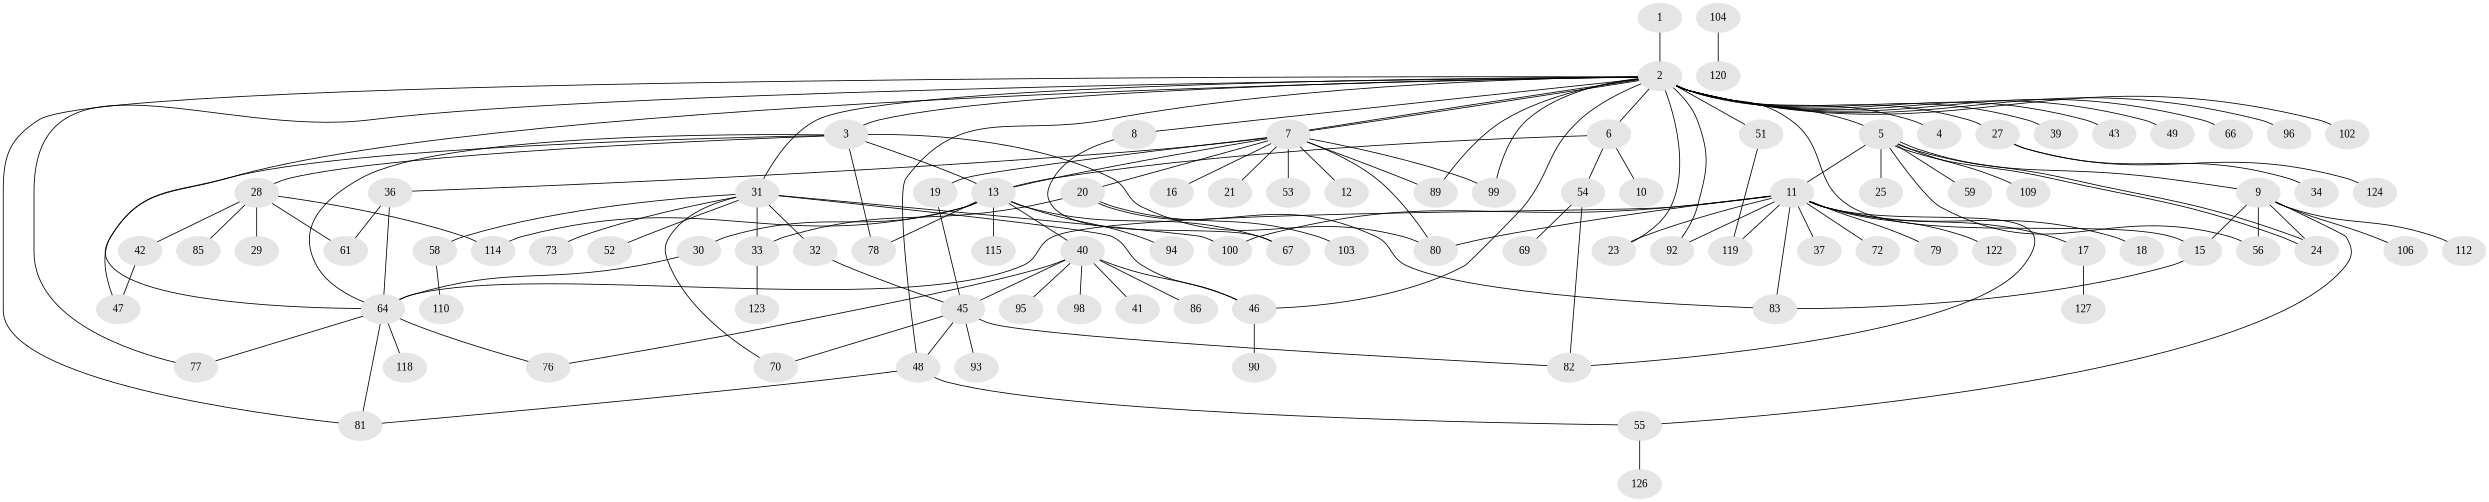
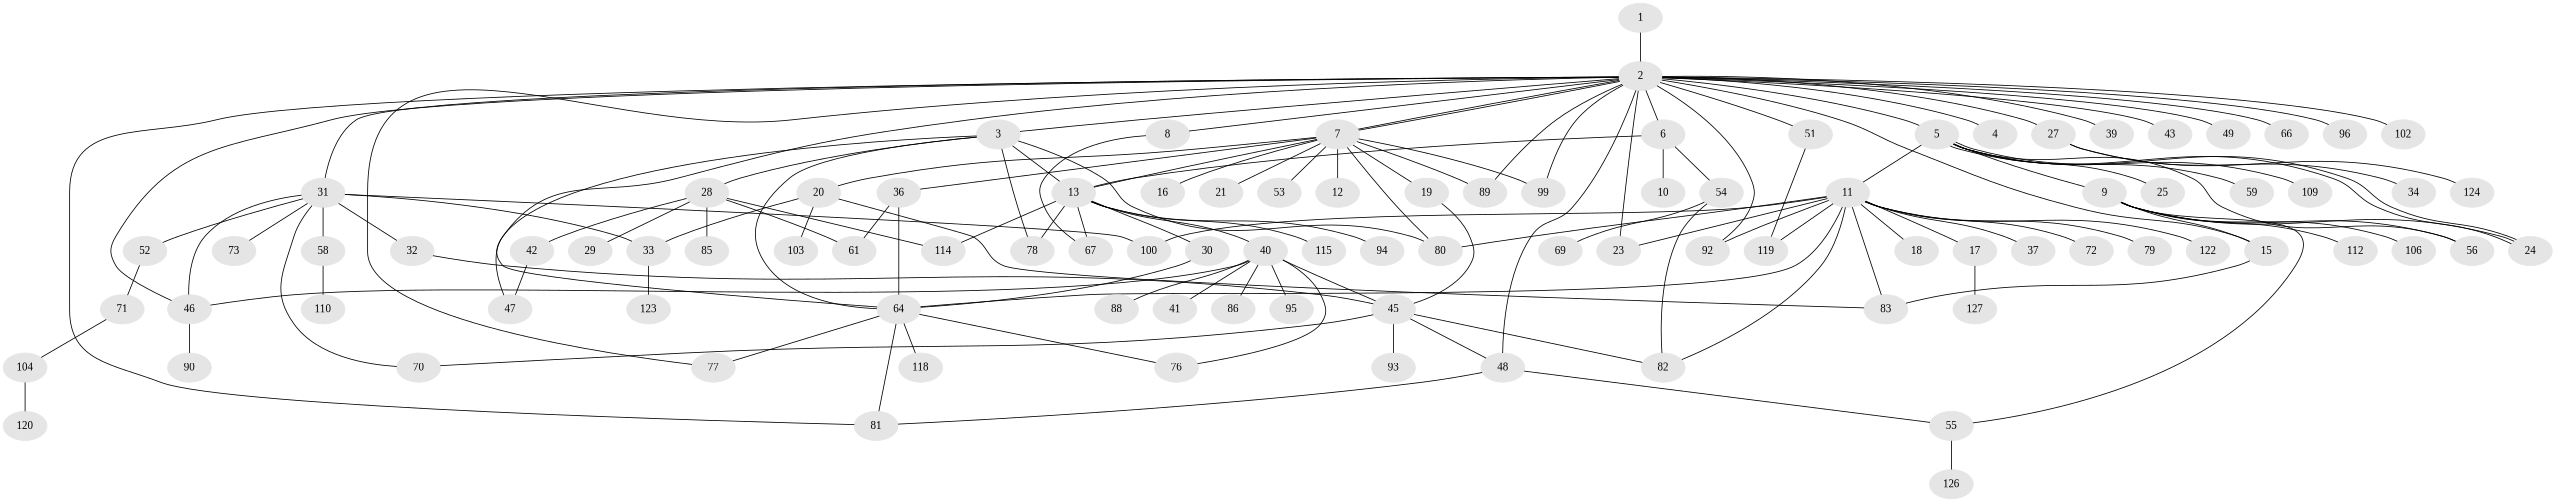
node "71": added
node "98": label "98" -> "88"
